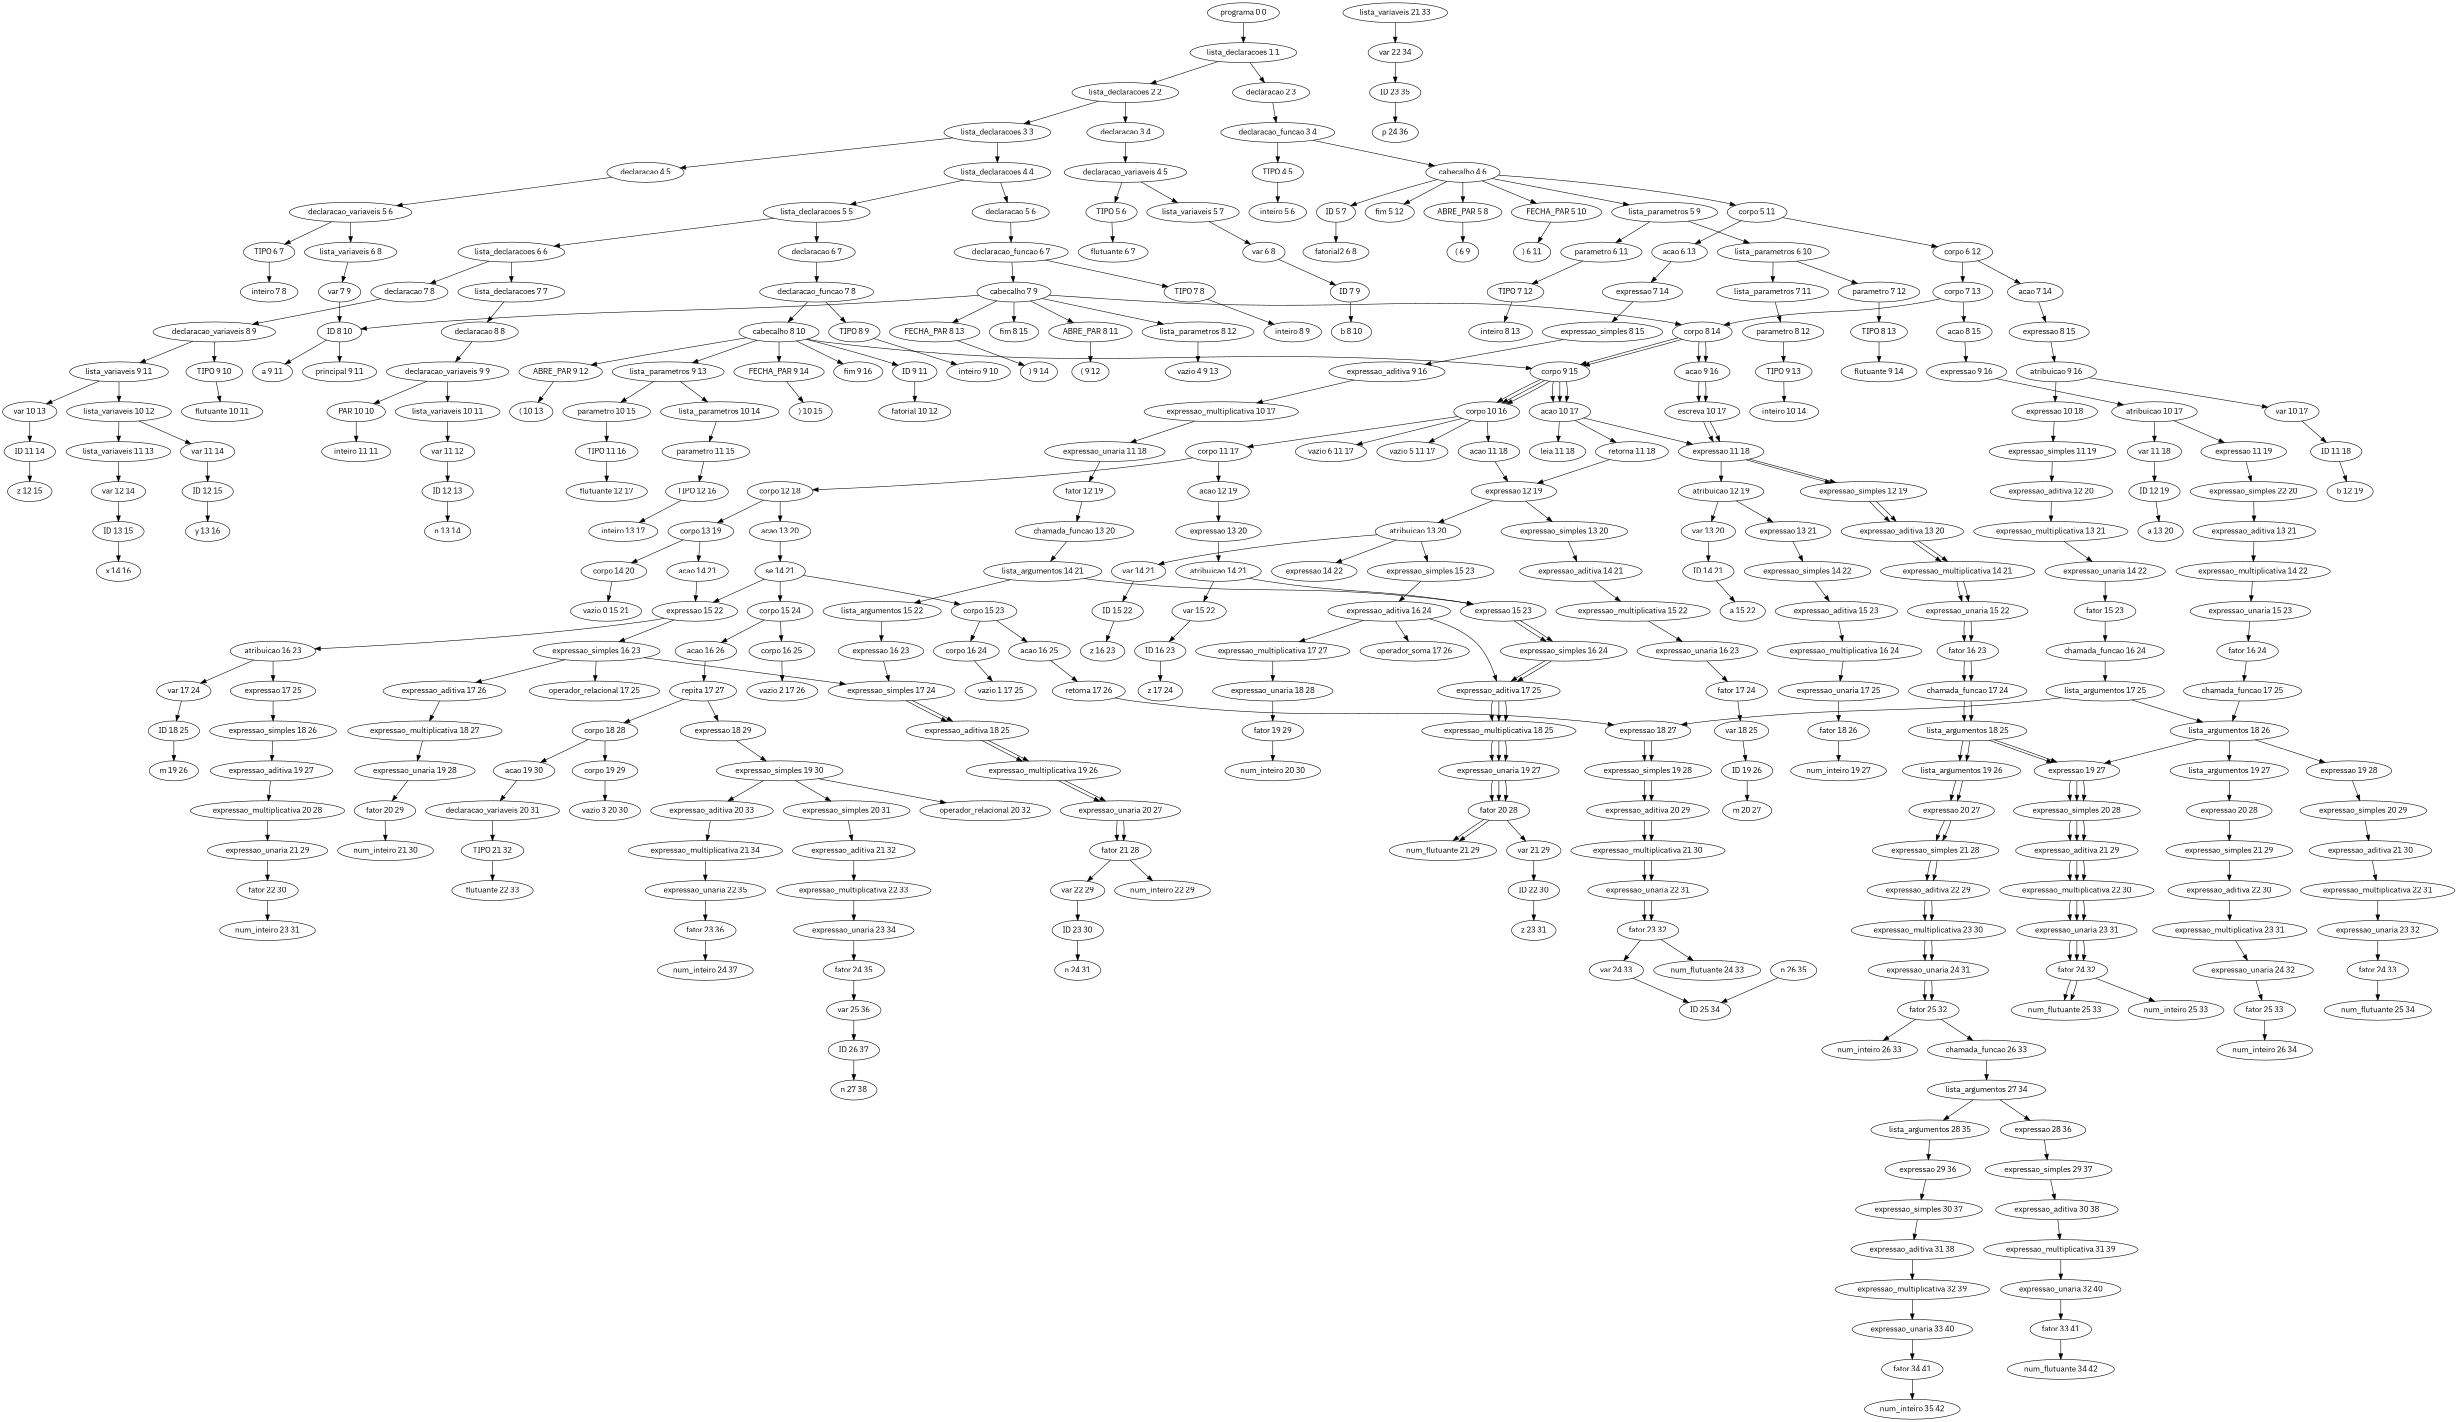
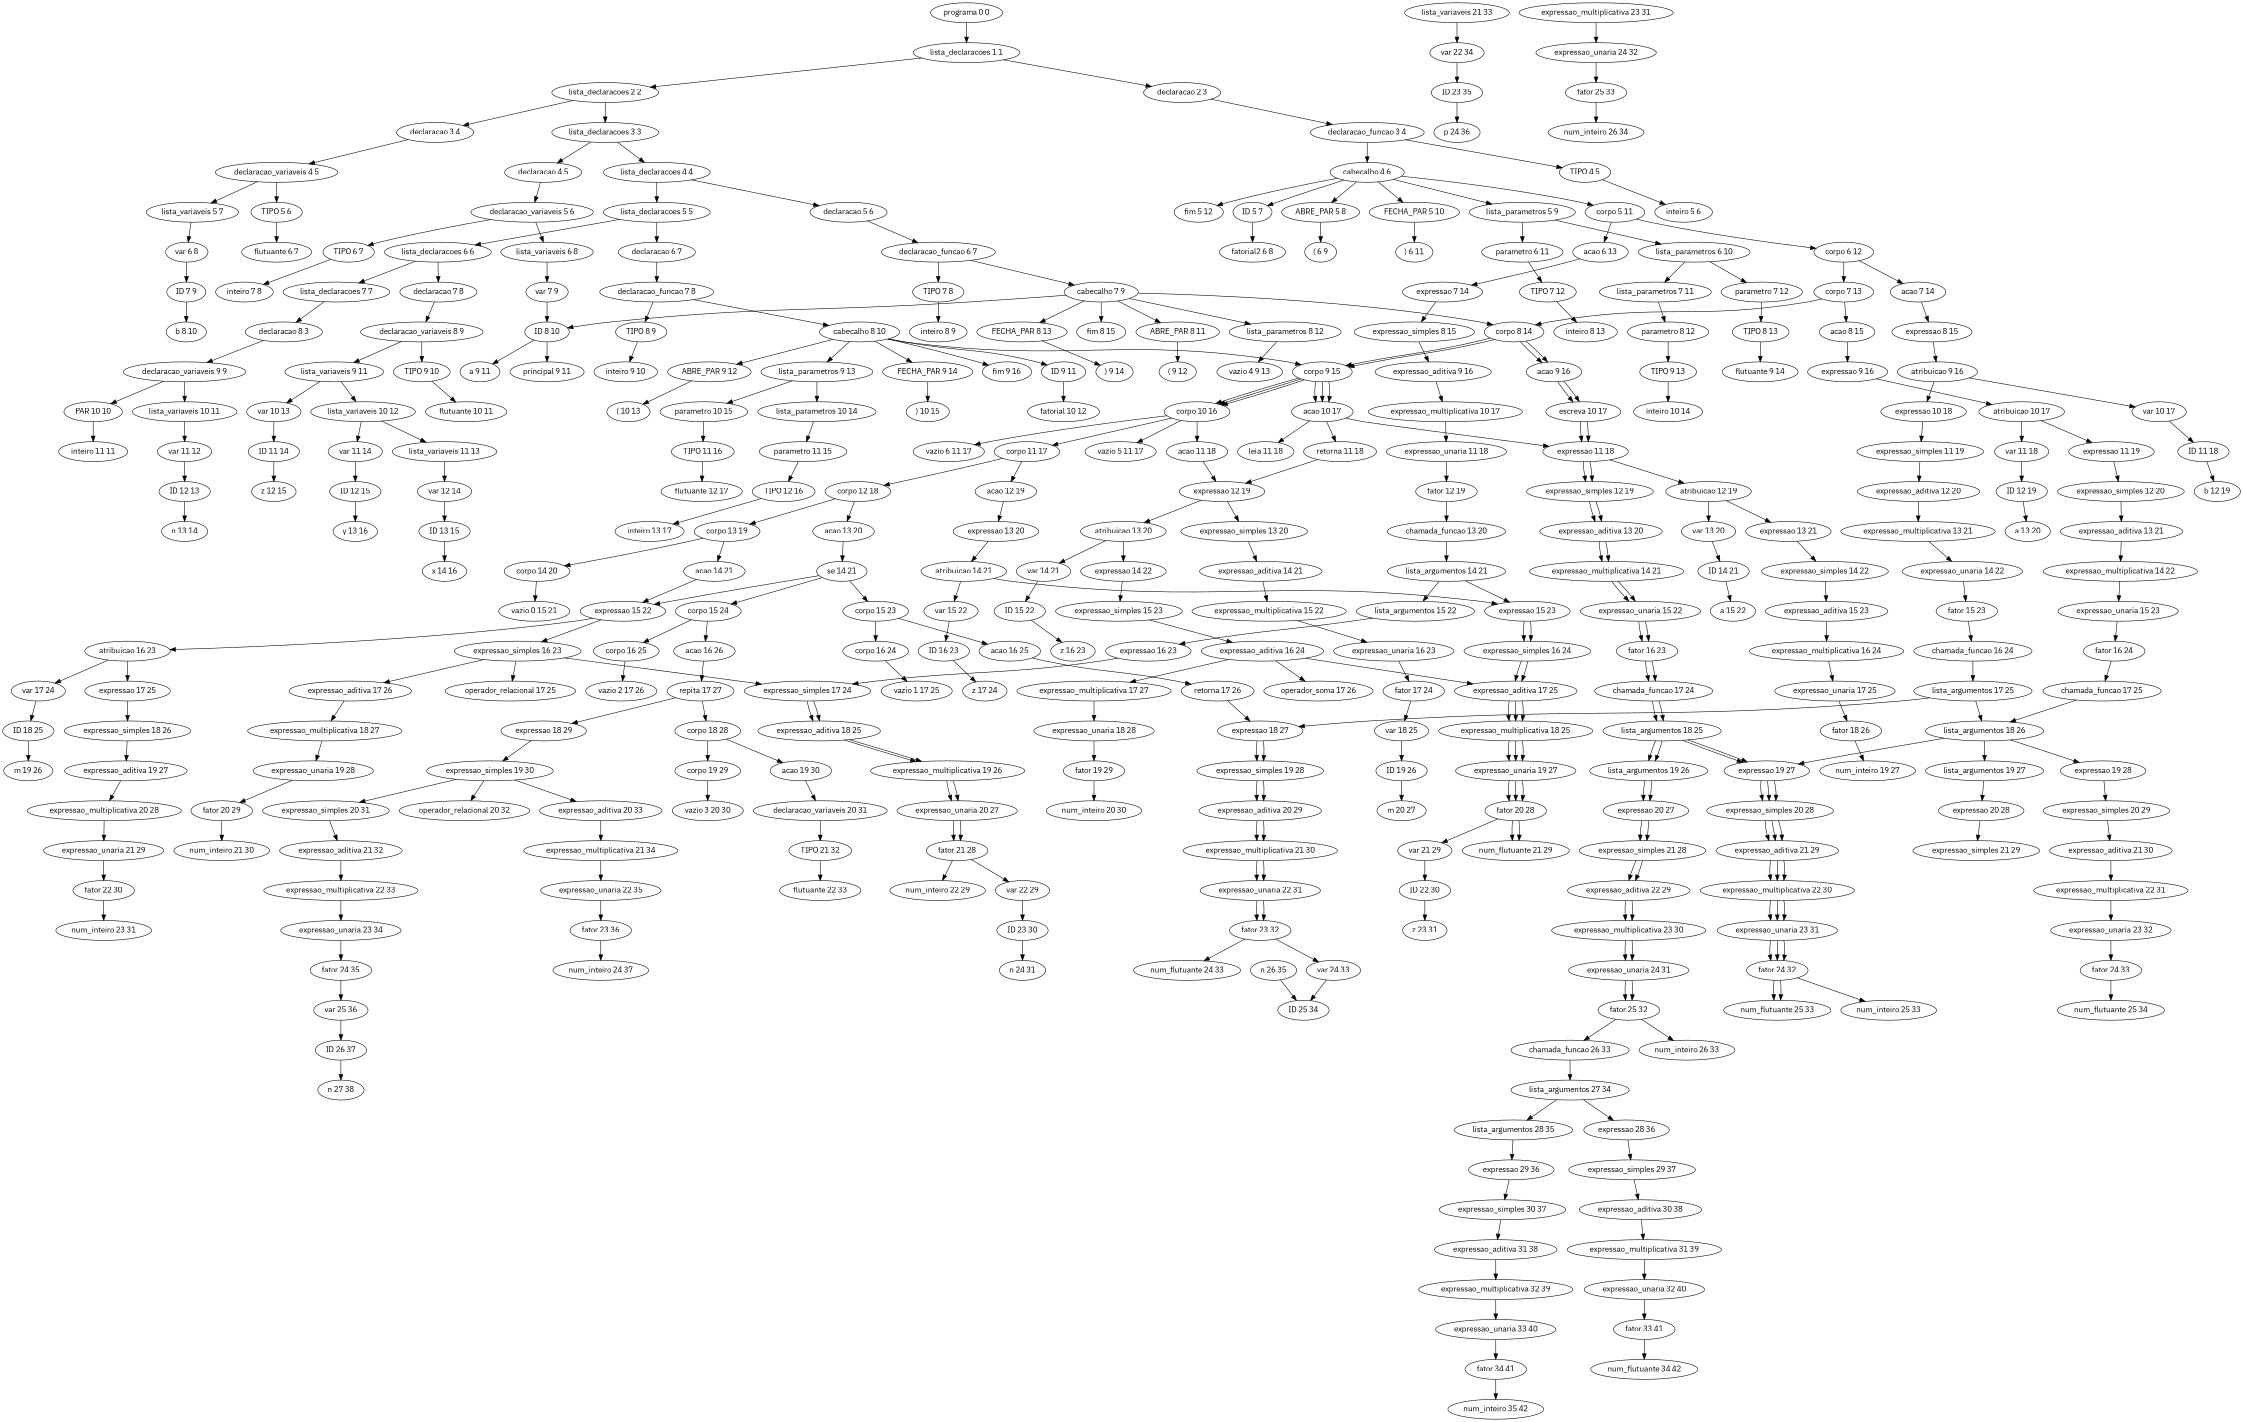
node "declaracao 8 8": label "declaracao 8 8" -> "declaracao 8 3"
node "expressao_simples 22 20": label "expressao_simples 22 20" -> "expressao_simples 12 20"
edge "atribuicao 13 20" -> "expressao_simples 15 23": now "expressao 14 22" -> "expressao_simples 15 23"
node "expressao_aditiva 22 30": removed
